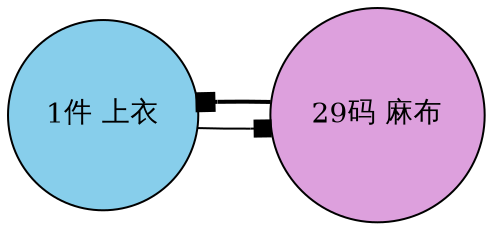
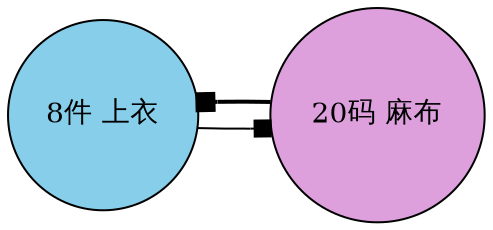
node "1件 上衣": label "1件 上衣" -> "8件 上衣"
node "29码 麻布": label "29码 麻布" -> "20码 麻布"
